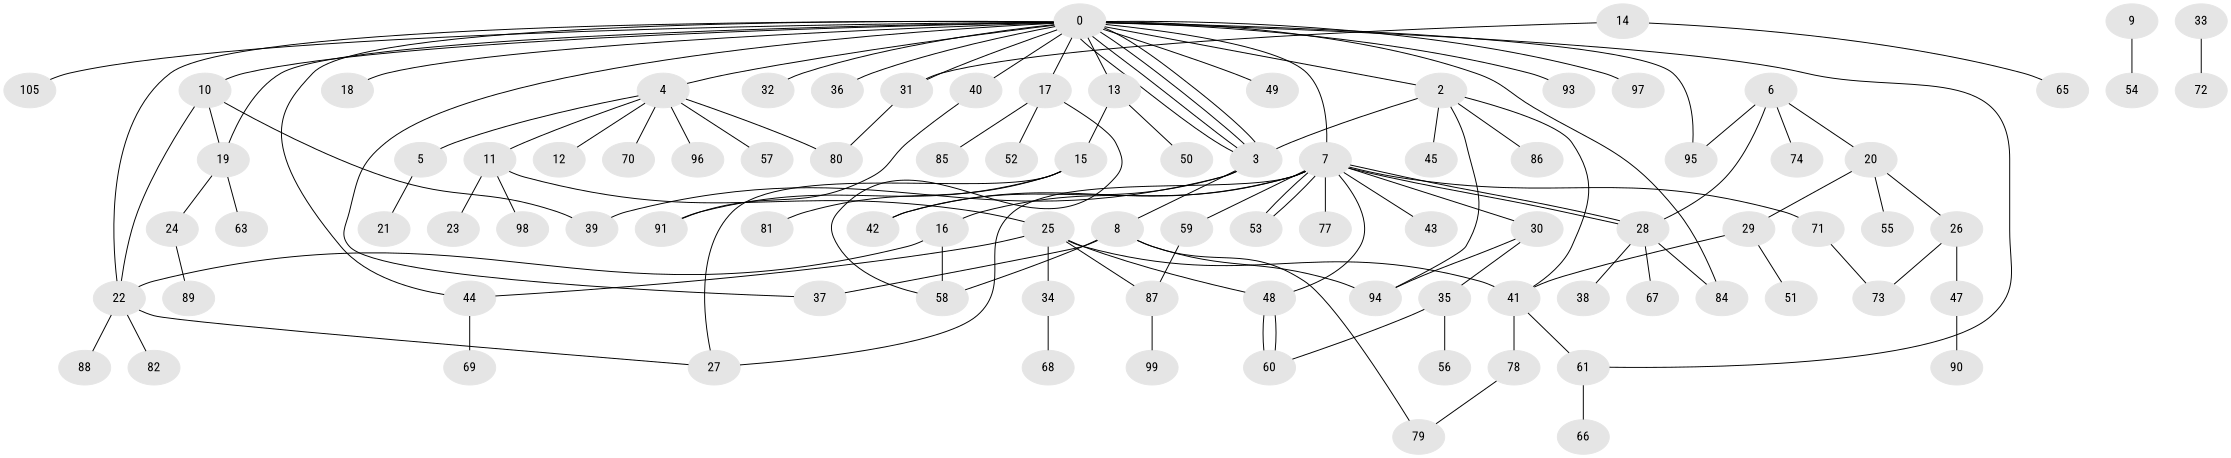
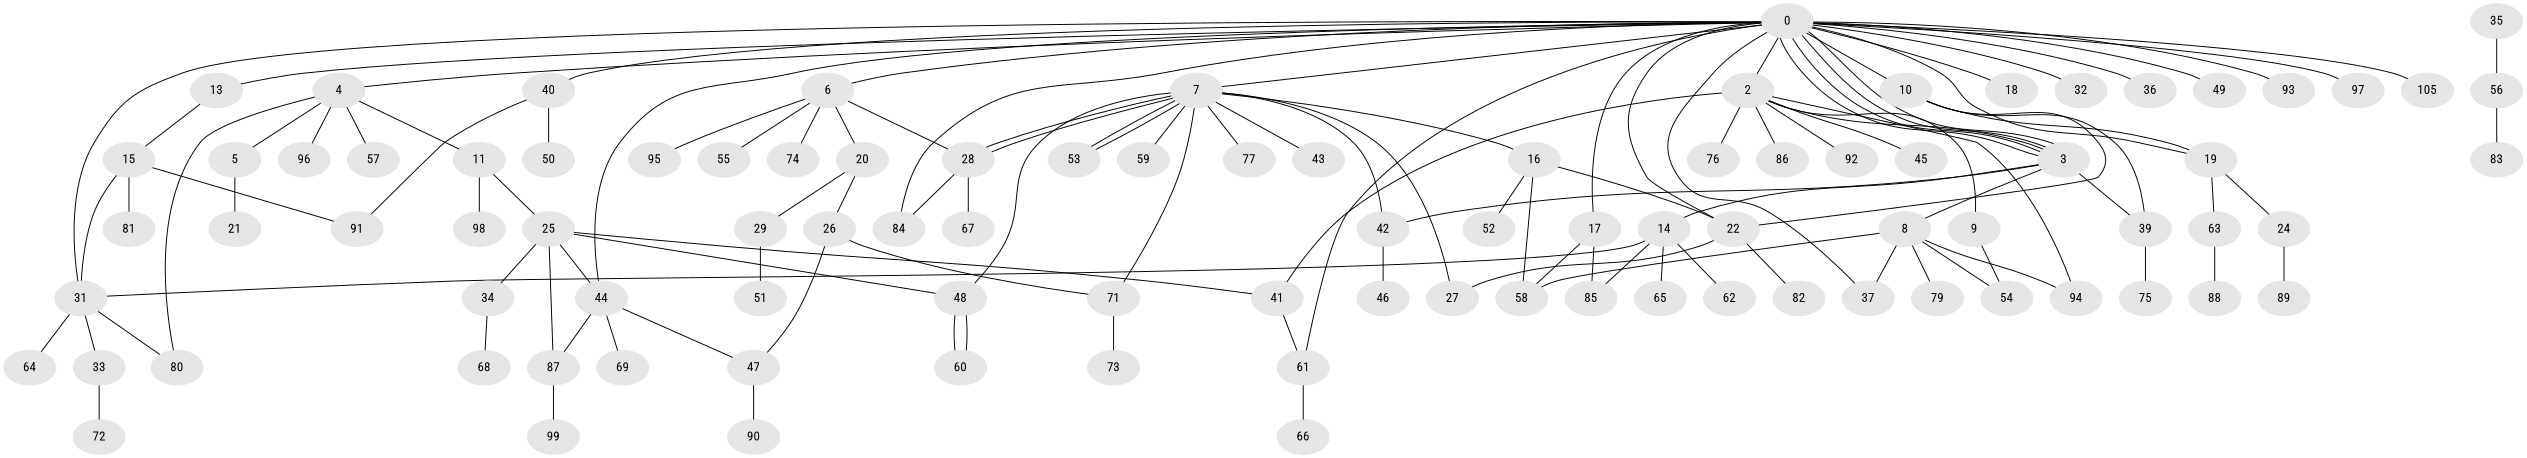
edge "0" -- "95": now "0" -- "6"
edge "17" -- "52": now "16" -- "52"
edge "13" -- "50": now "40" -- "50"
edge "2" -- "9": added
node "12": removed
node "70": removed
node "76": added
node "92": added
node "83": added
edge "3" -- "14": added
edge "20" -- "55": now "6" -- "55"
edge "15" -- "27": now "15" -- "31"
node "23": removed
node "30": removed
edge "14" -- "85": added
edge "29" -- "41": removed
edge "59" -- "87": now "44" -- "87"
edge "26" -- "73": now "26" -- "71"
edge "8" -- "54": added
node "46": added
node "38": removed
node "62": added
node "75": added
edge "31" -- "33": added
edge "22" -- "88": now "63" -- "88"
edge "44" -- "47": added
edge "35" -- "60": removed
node "64": added
node "78": removed
